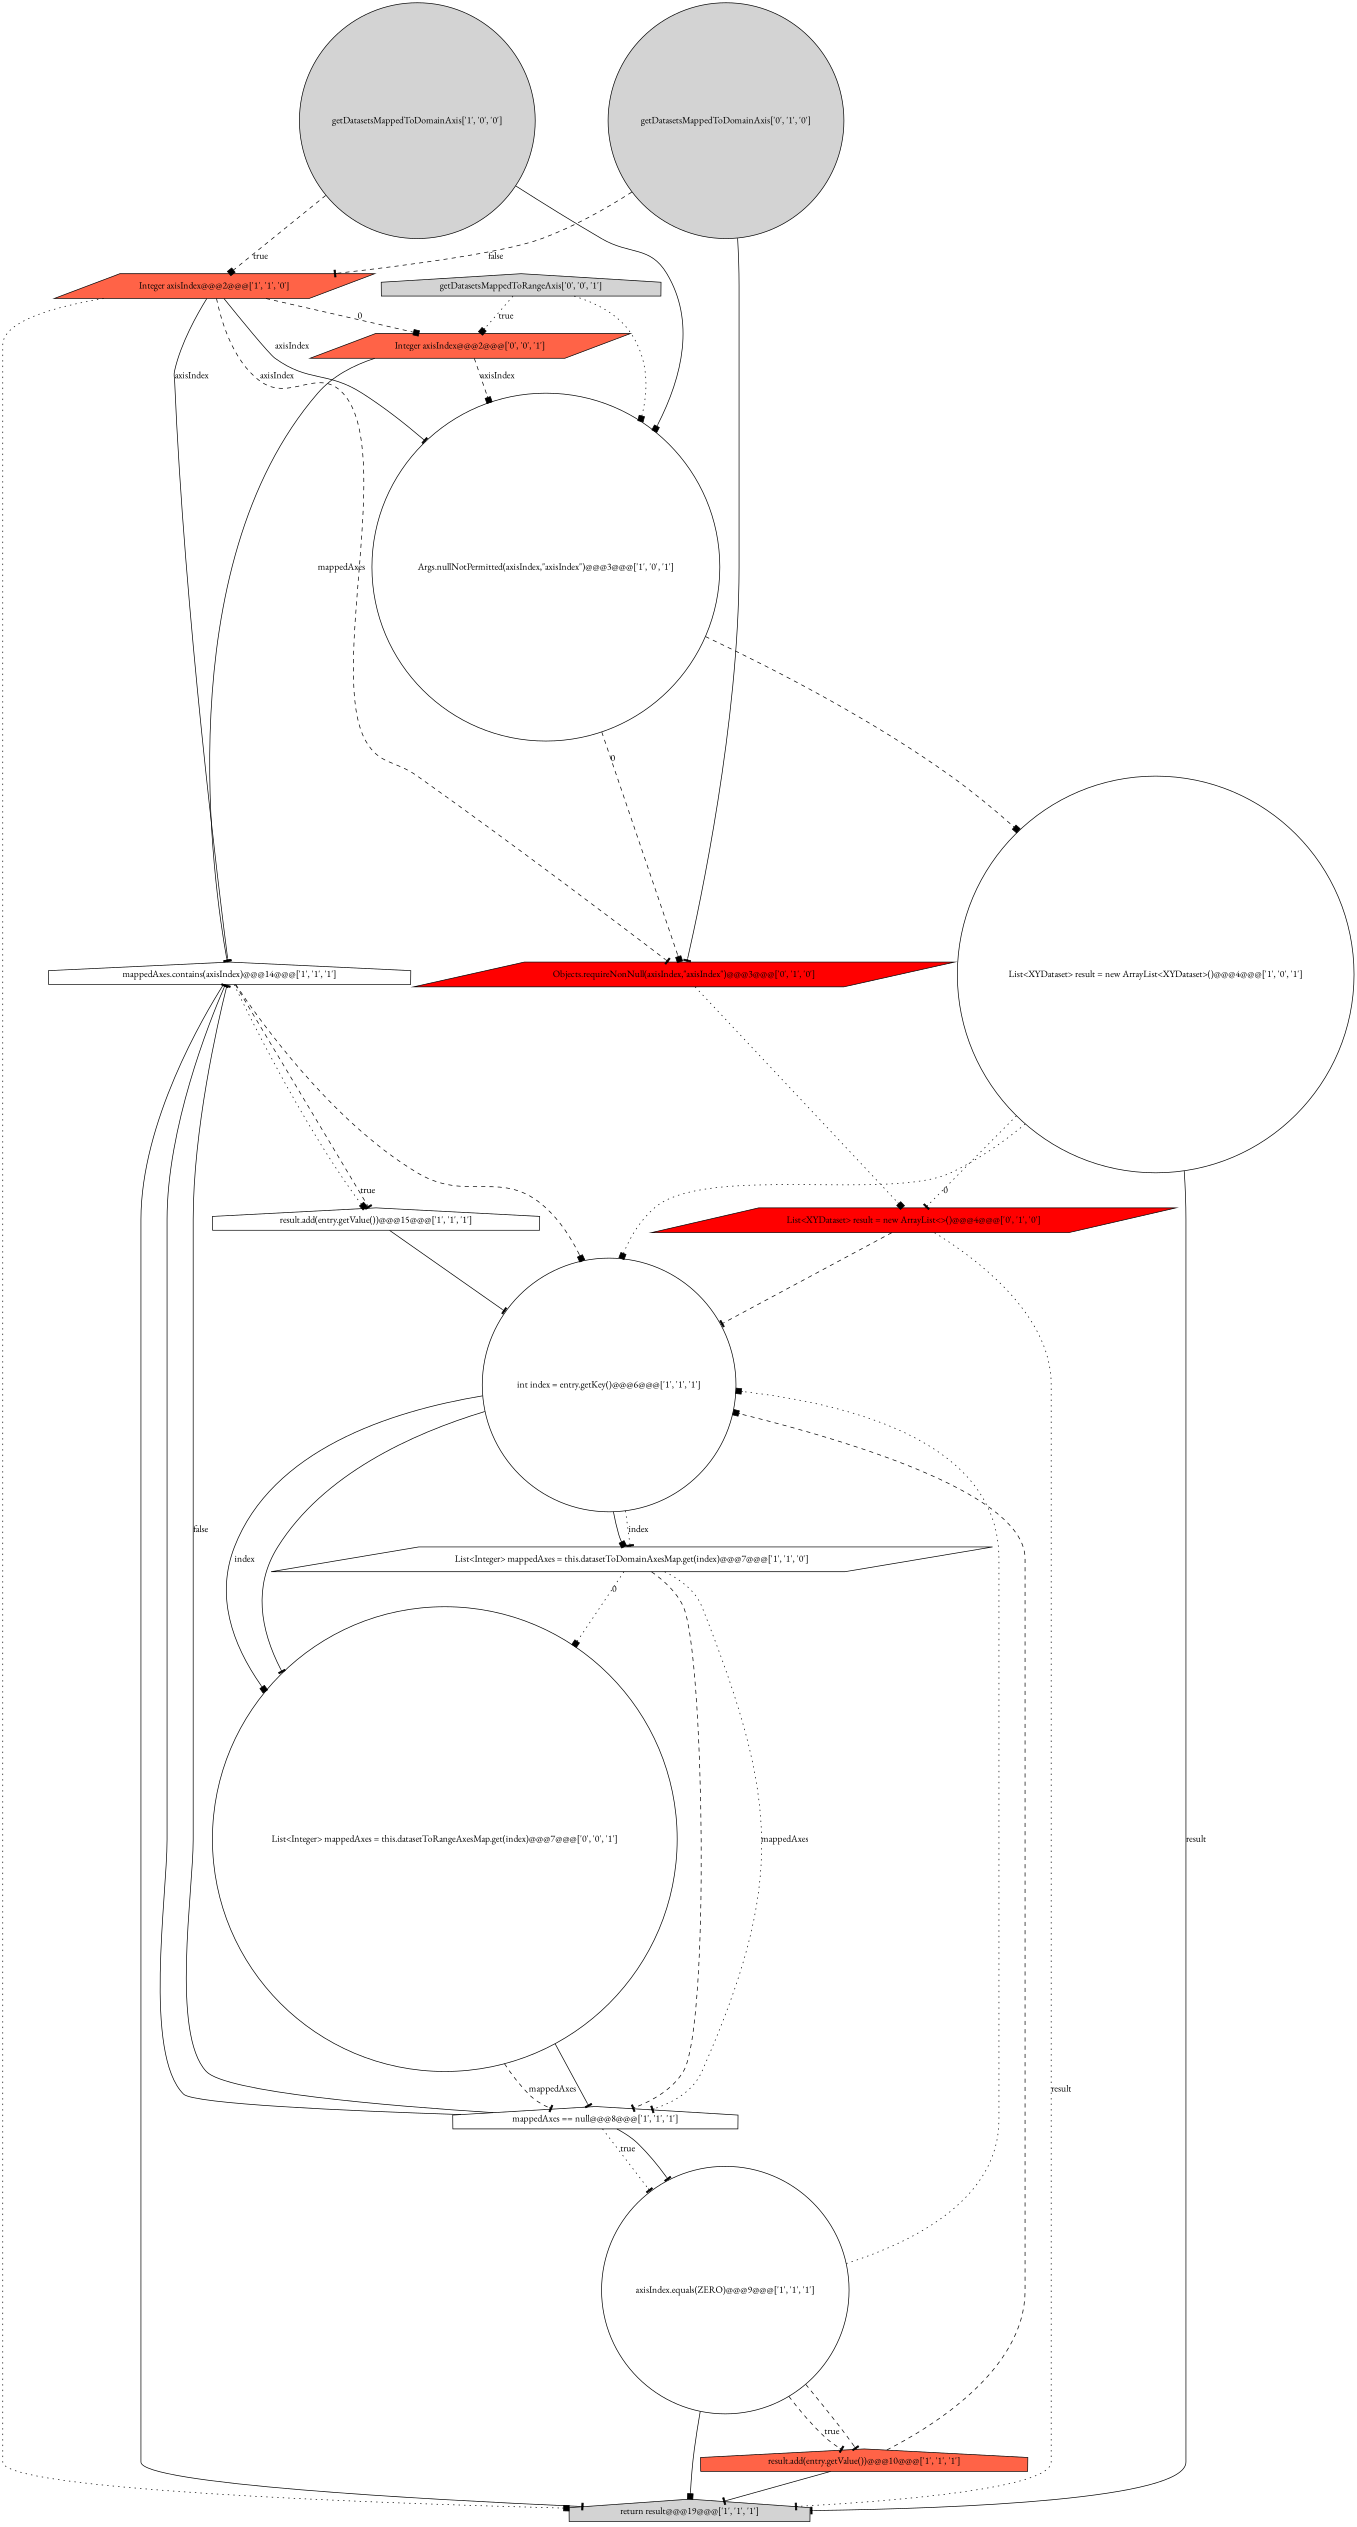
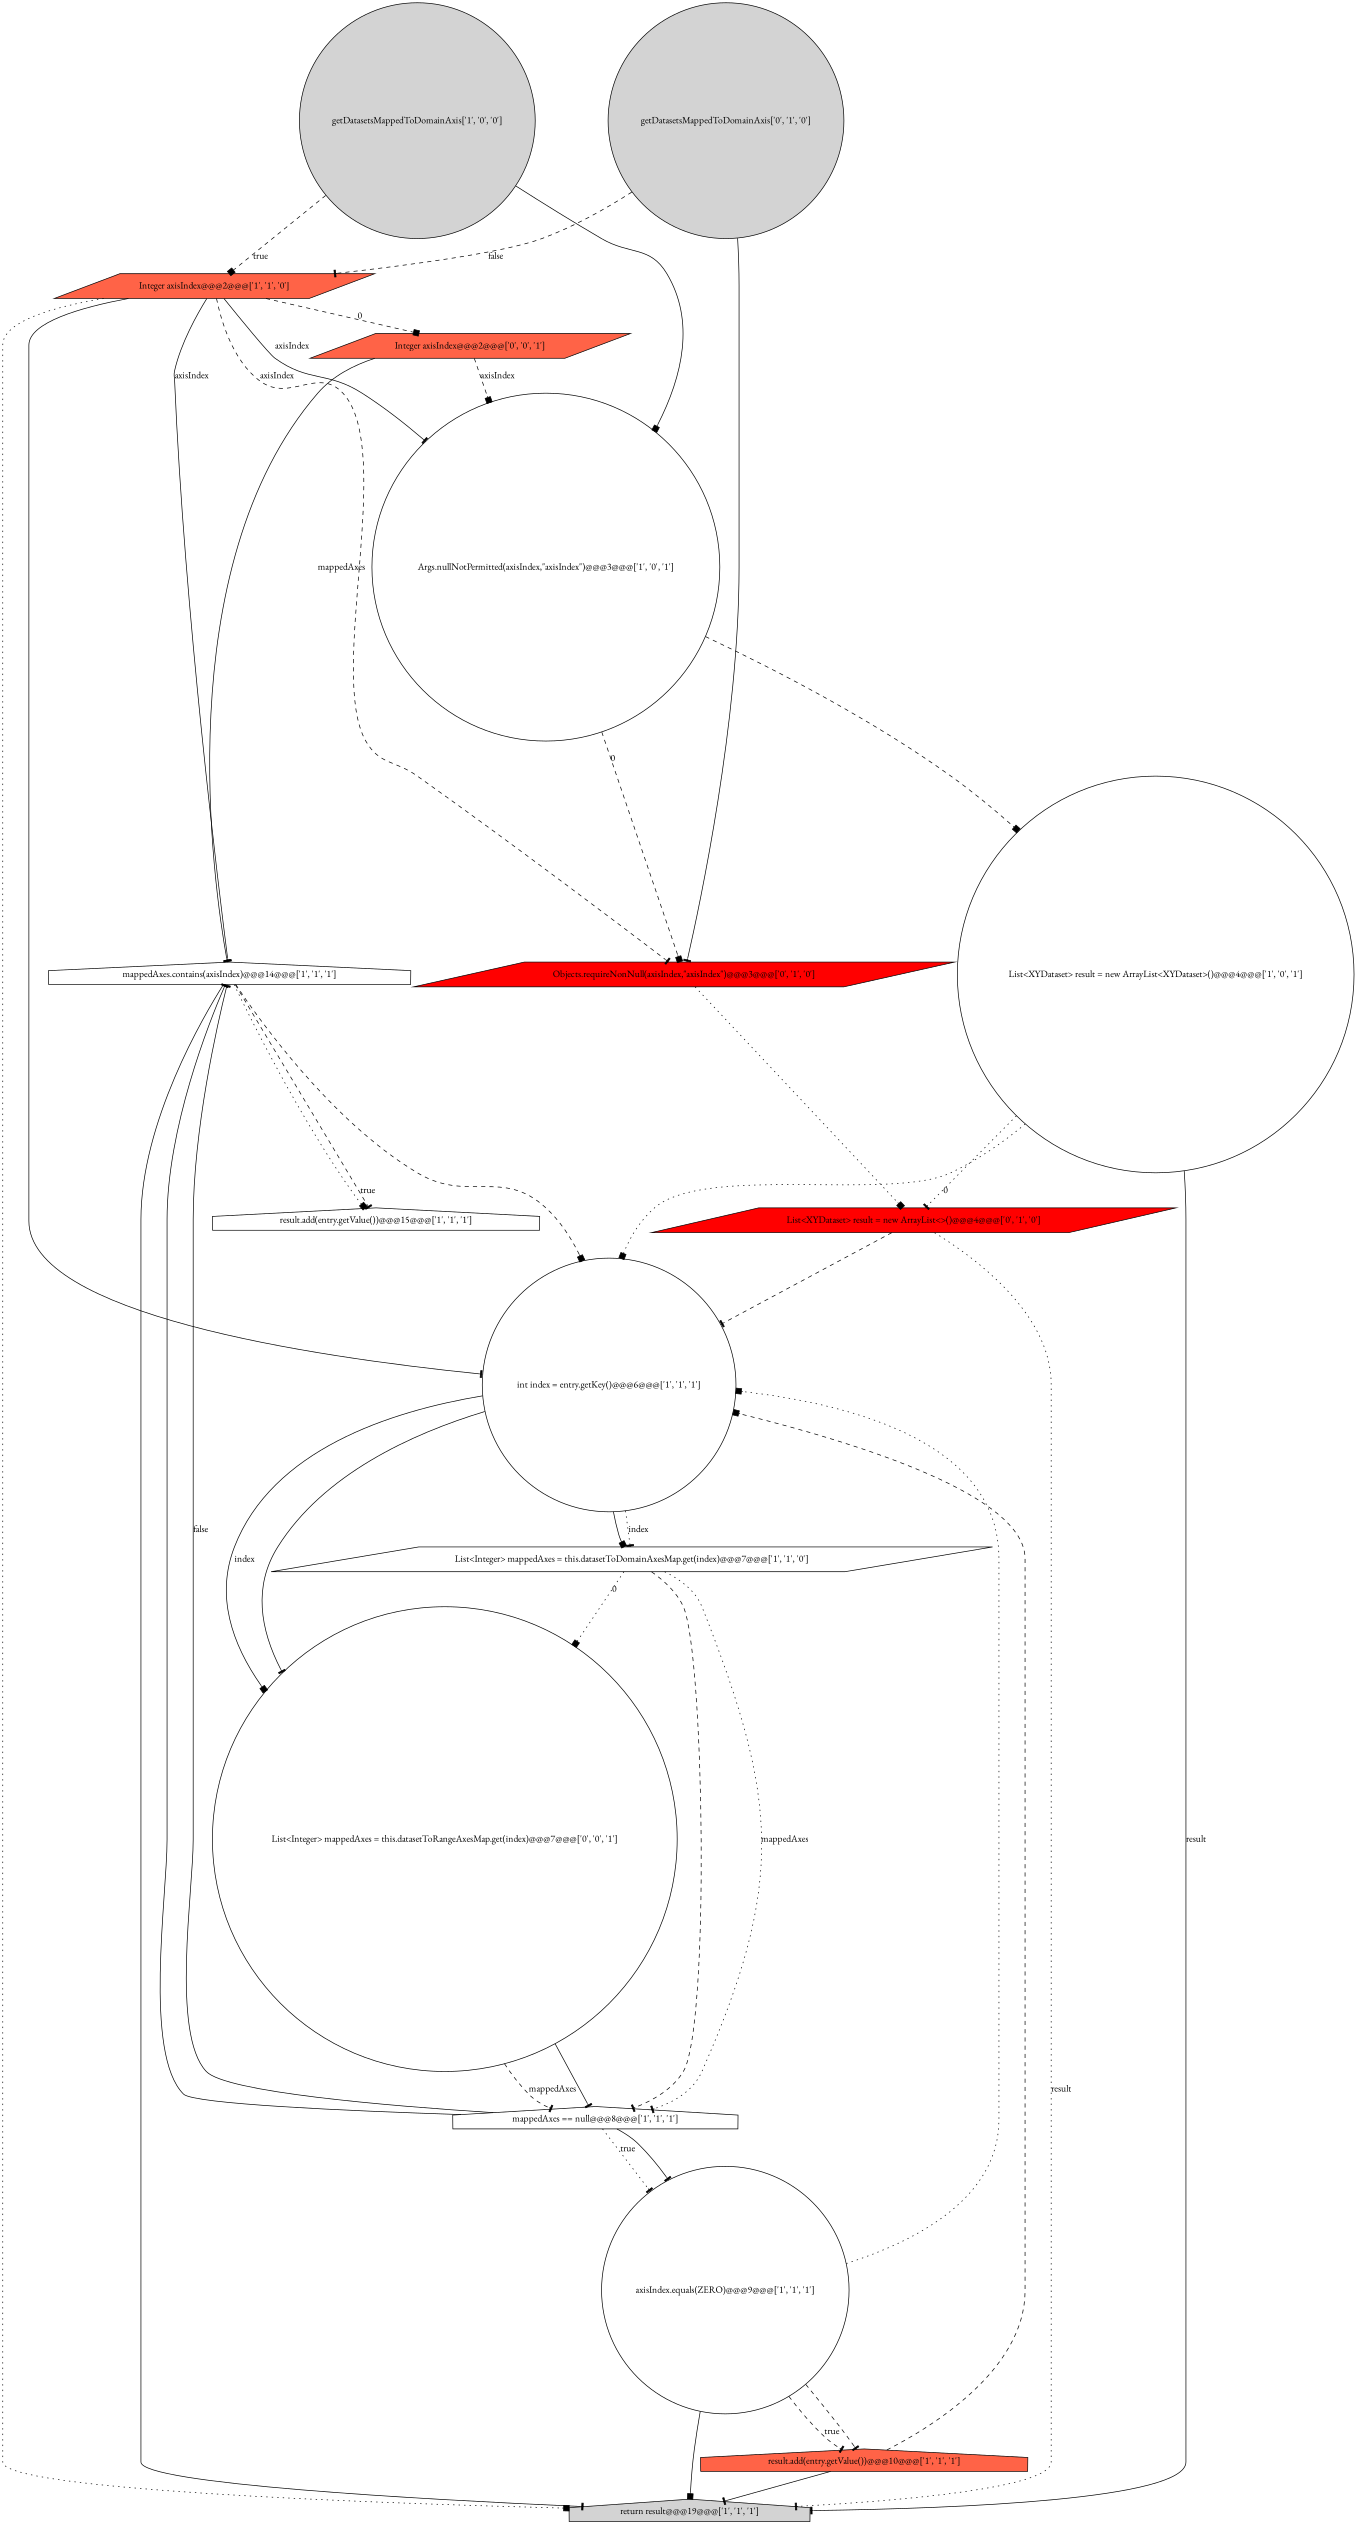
node "getDatasetsMappedToRangeAxis['0', '0', '1']": removed
edge "result.add(entry.getValue())@@@15@@@['1', '1', '1']" -> "int index = entry.getKey()@@@6@@@['1', '1', '1']": now "Integer axisIndex@@@2@@@['1', '1', '0']" -> "int index = entry.getKey()@@@6@@@['1', '1', '1']"
